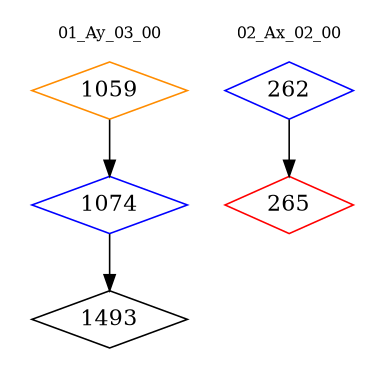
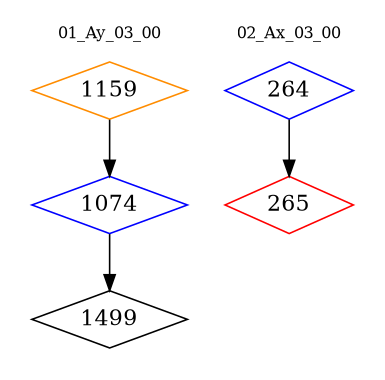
cluster "02_Ax_02_00": label "02_Ax_02_00" -> "02_Ax_03_00"
node "1059": label "1059" -> "1159"
node "262": label "262" -> "264"
node "1493": label "1493" -> "1499"
